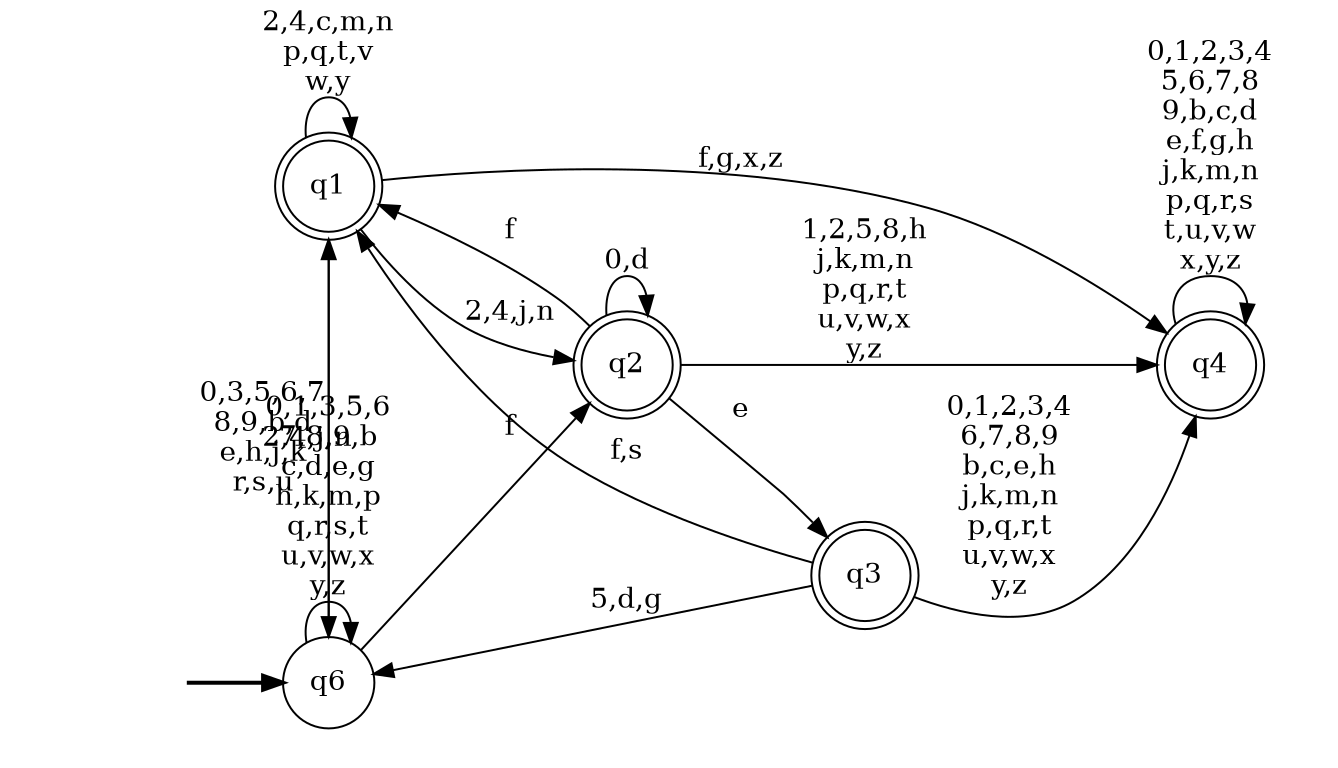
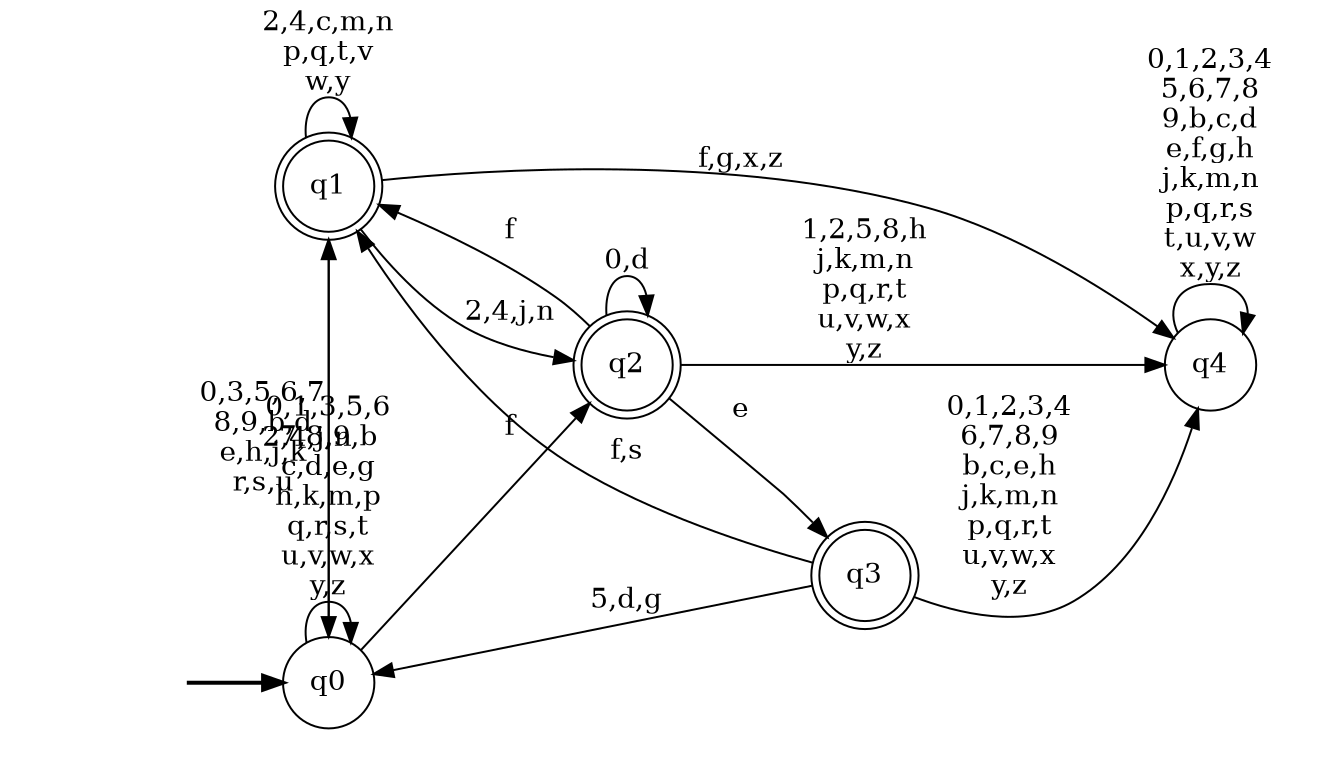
node "q4": shape doublecircle -> circle
node "q6": label "q6" -> "q0"
